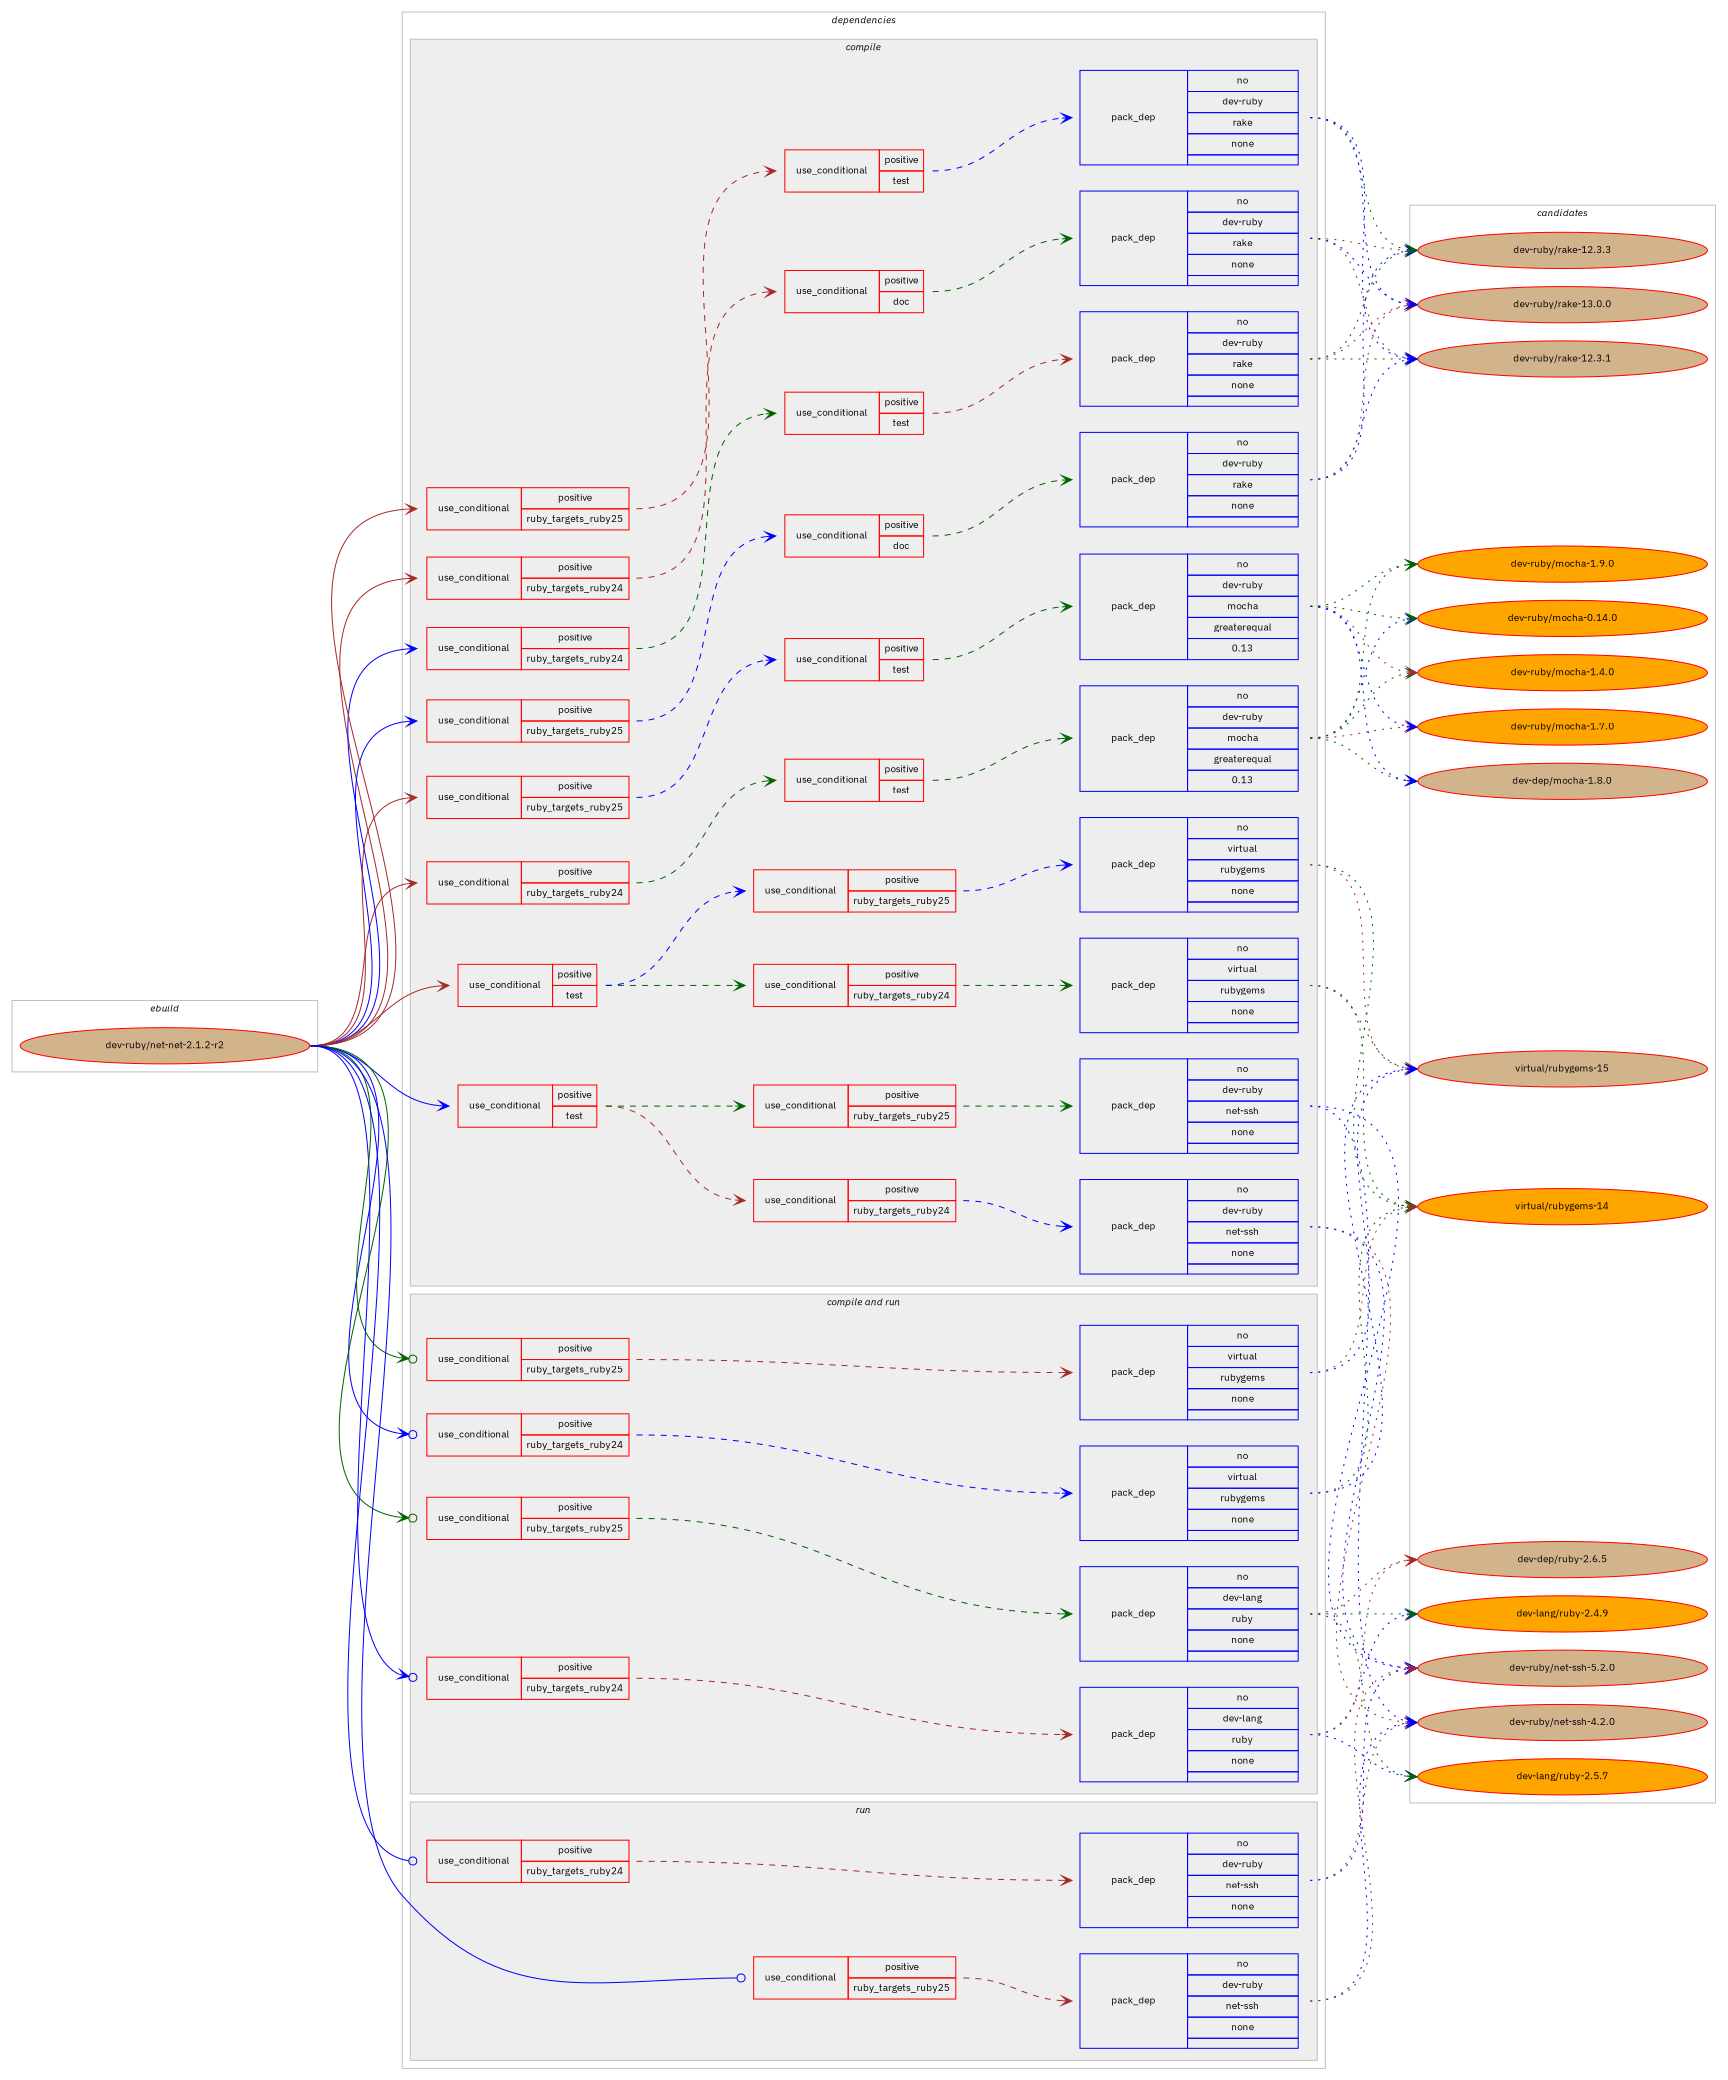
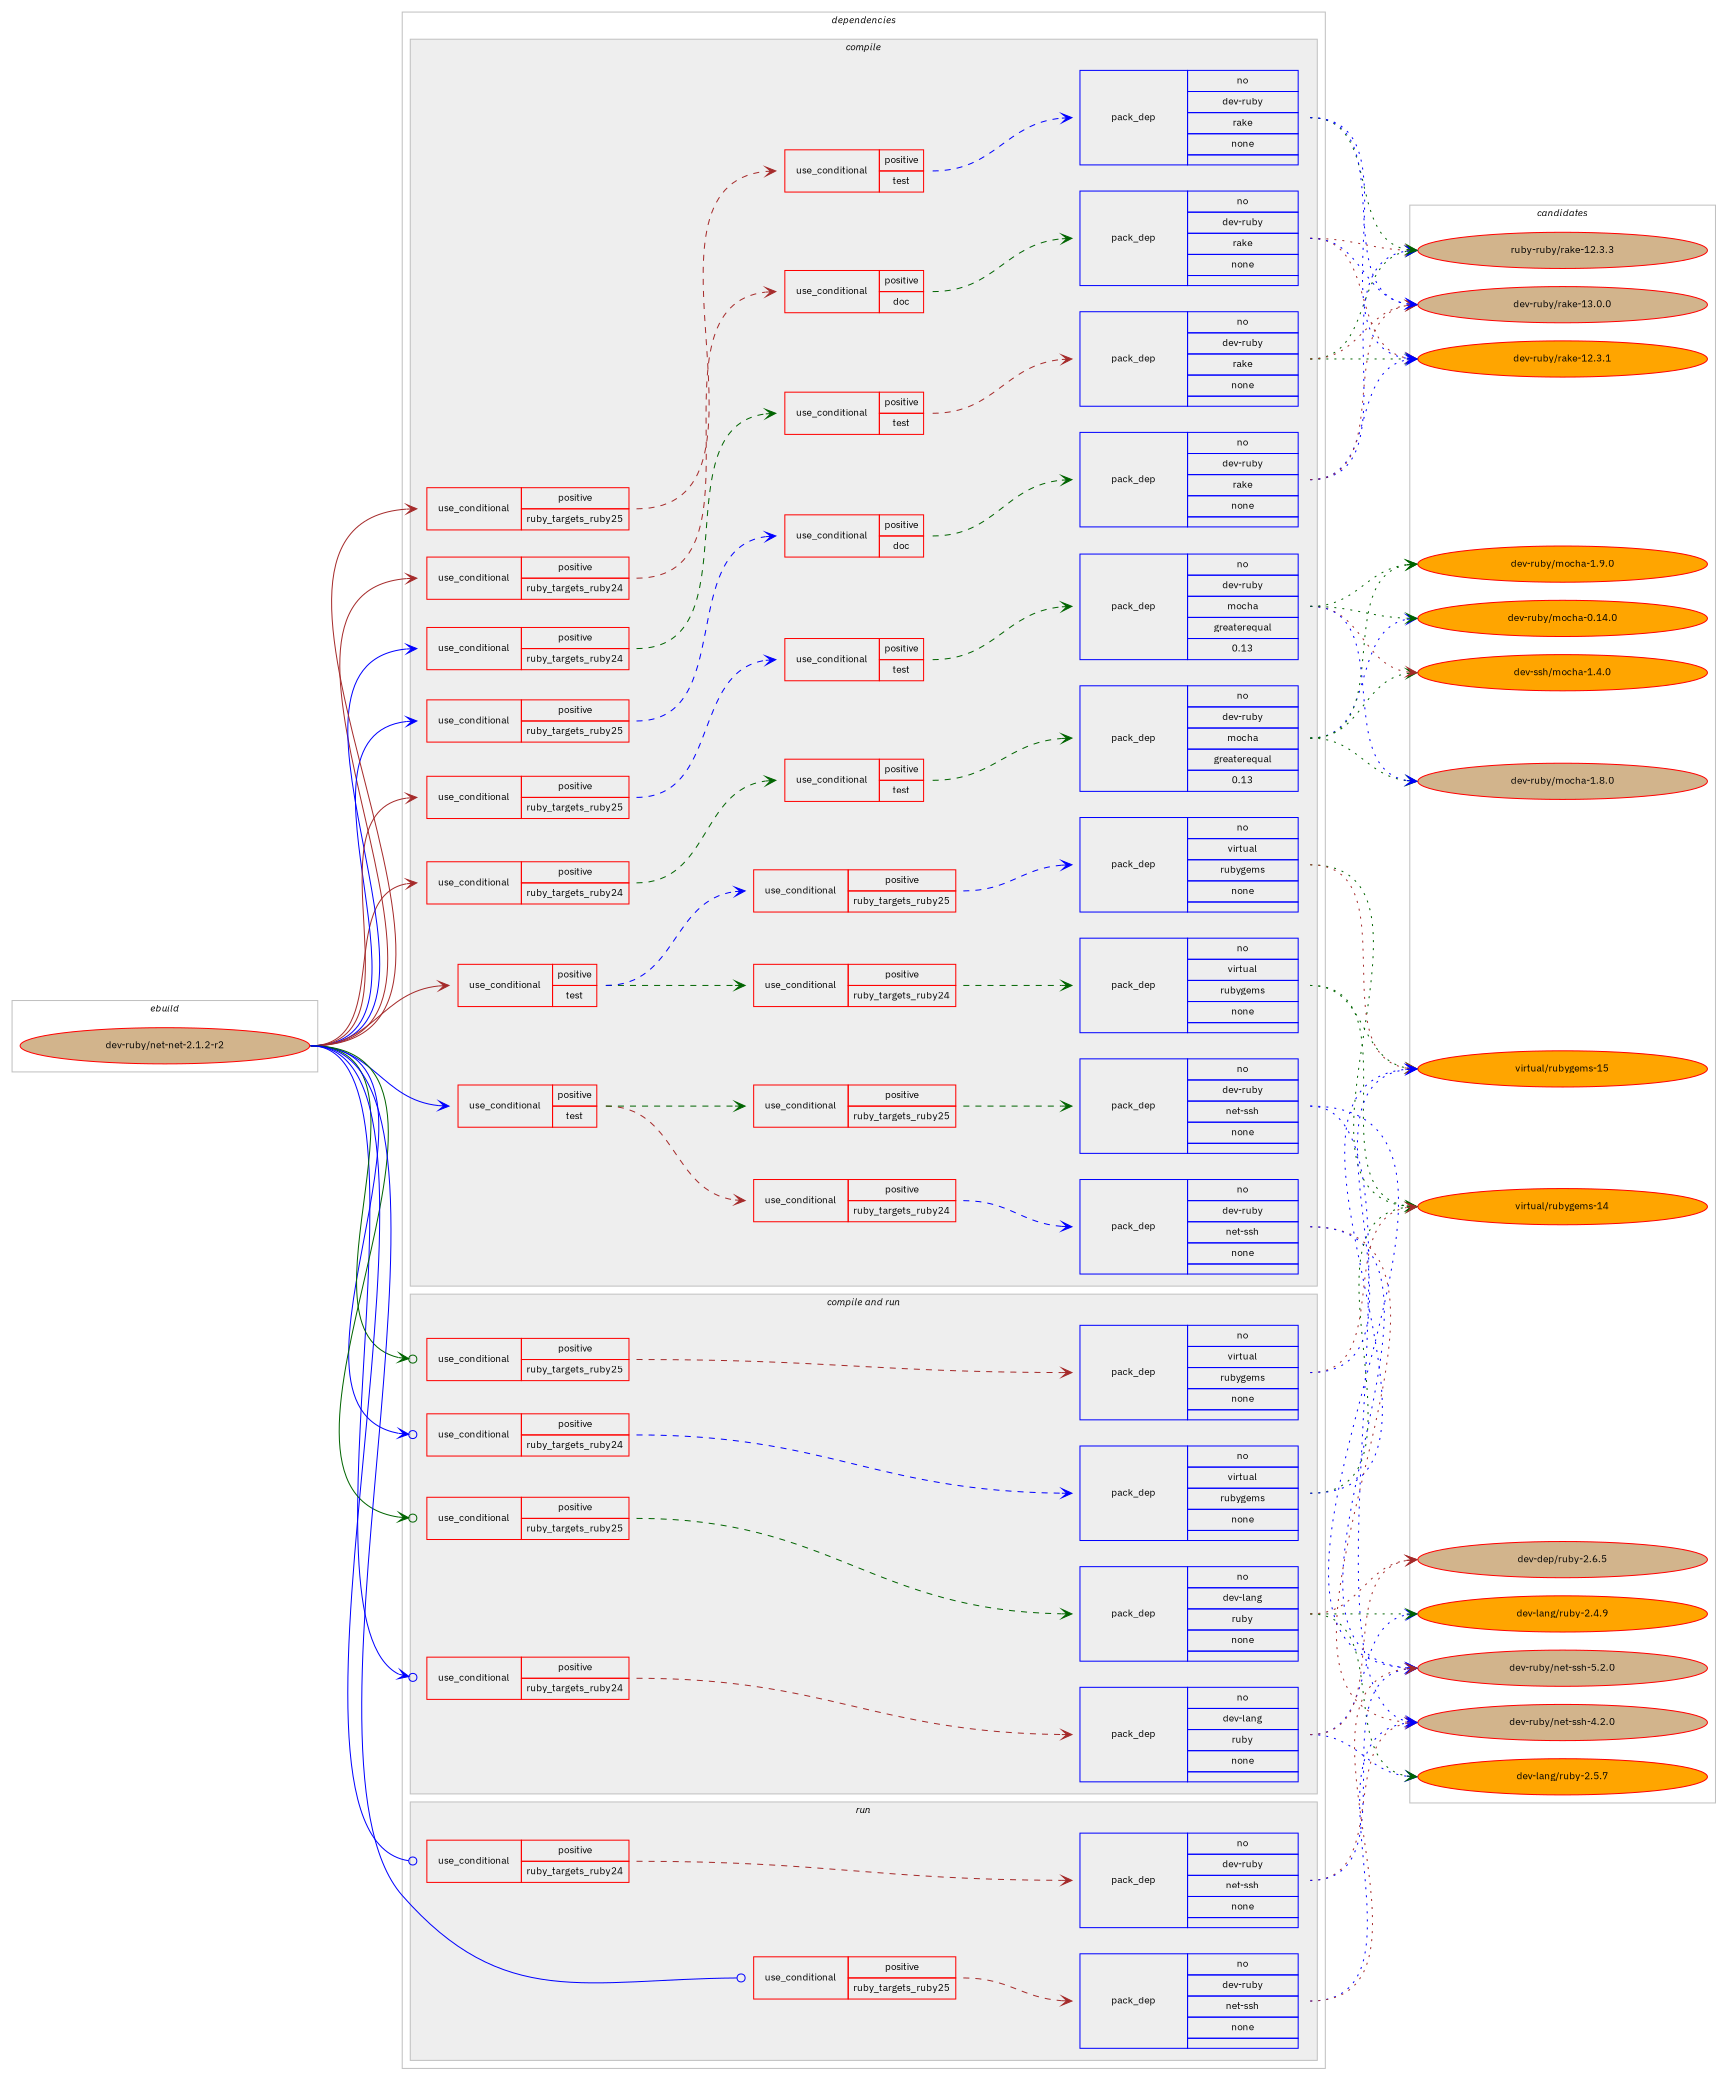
node "dev-ruby/rake-12.3.3": label "dev-ruby/rake-12.3.3" -> "ruby-ruby/rake-12.3.3"
node "dev-ruby/rake-12.3.1": fillcolor tan -> orange
node "dev-ruby/mocha-1.4.0": label "dev-ruby/mocha-1.4.0" -> "dev-ssh/mocha-1.4.0"
node "dev-ruby/mocha-1.7.0": removed
node "dev-dep/mocha-1.8.0": label "dev-dep/mocha-1.8.0" -> "dev-ruby/mocha-1.8.0"
node "virtual/rubygems-15": fillcolor tan -> orange
